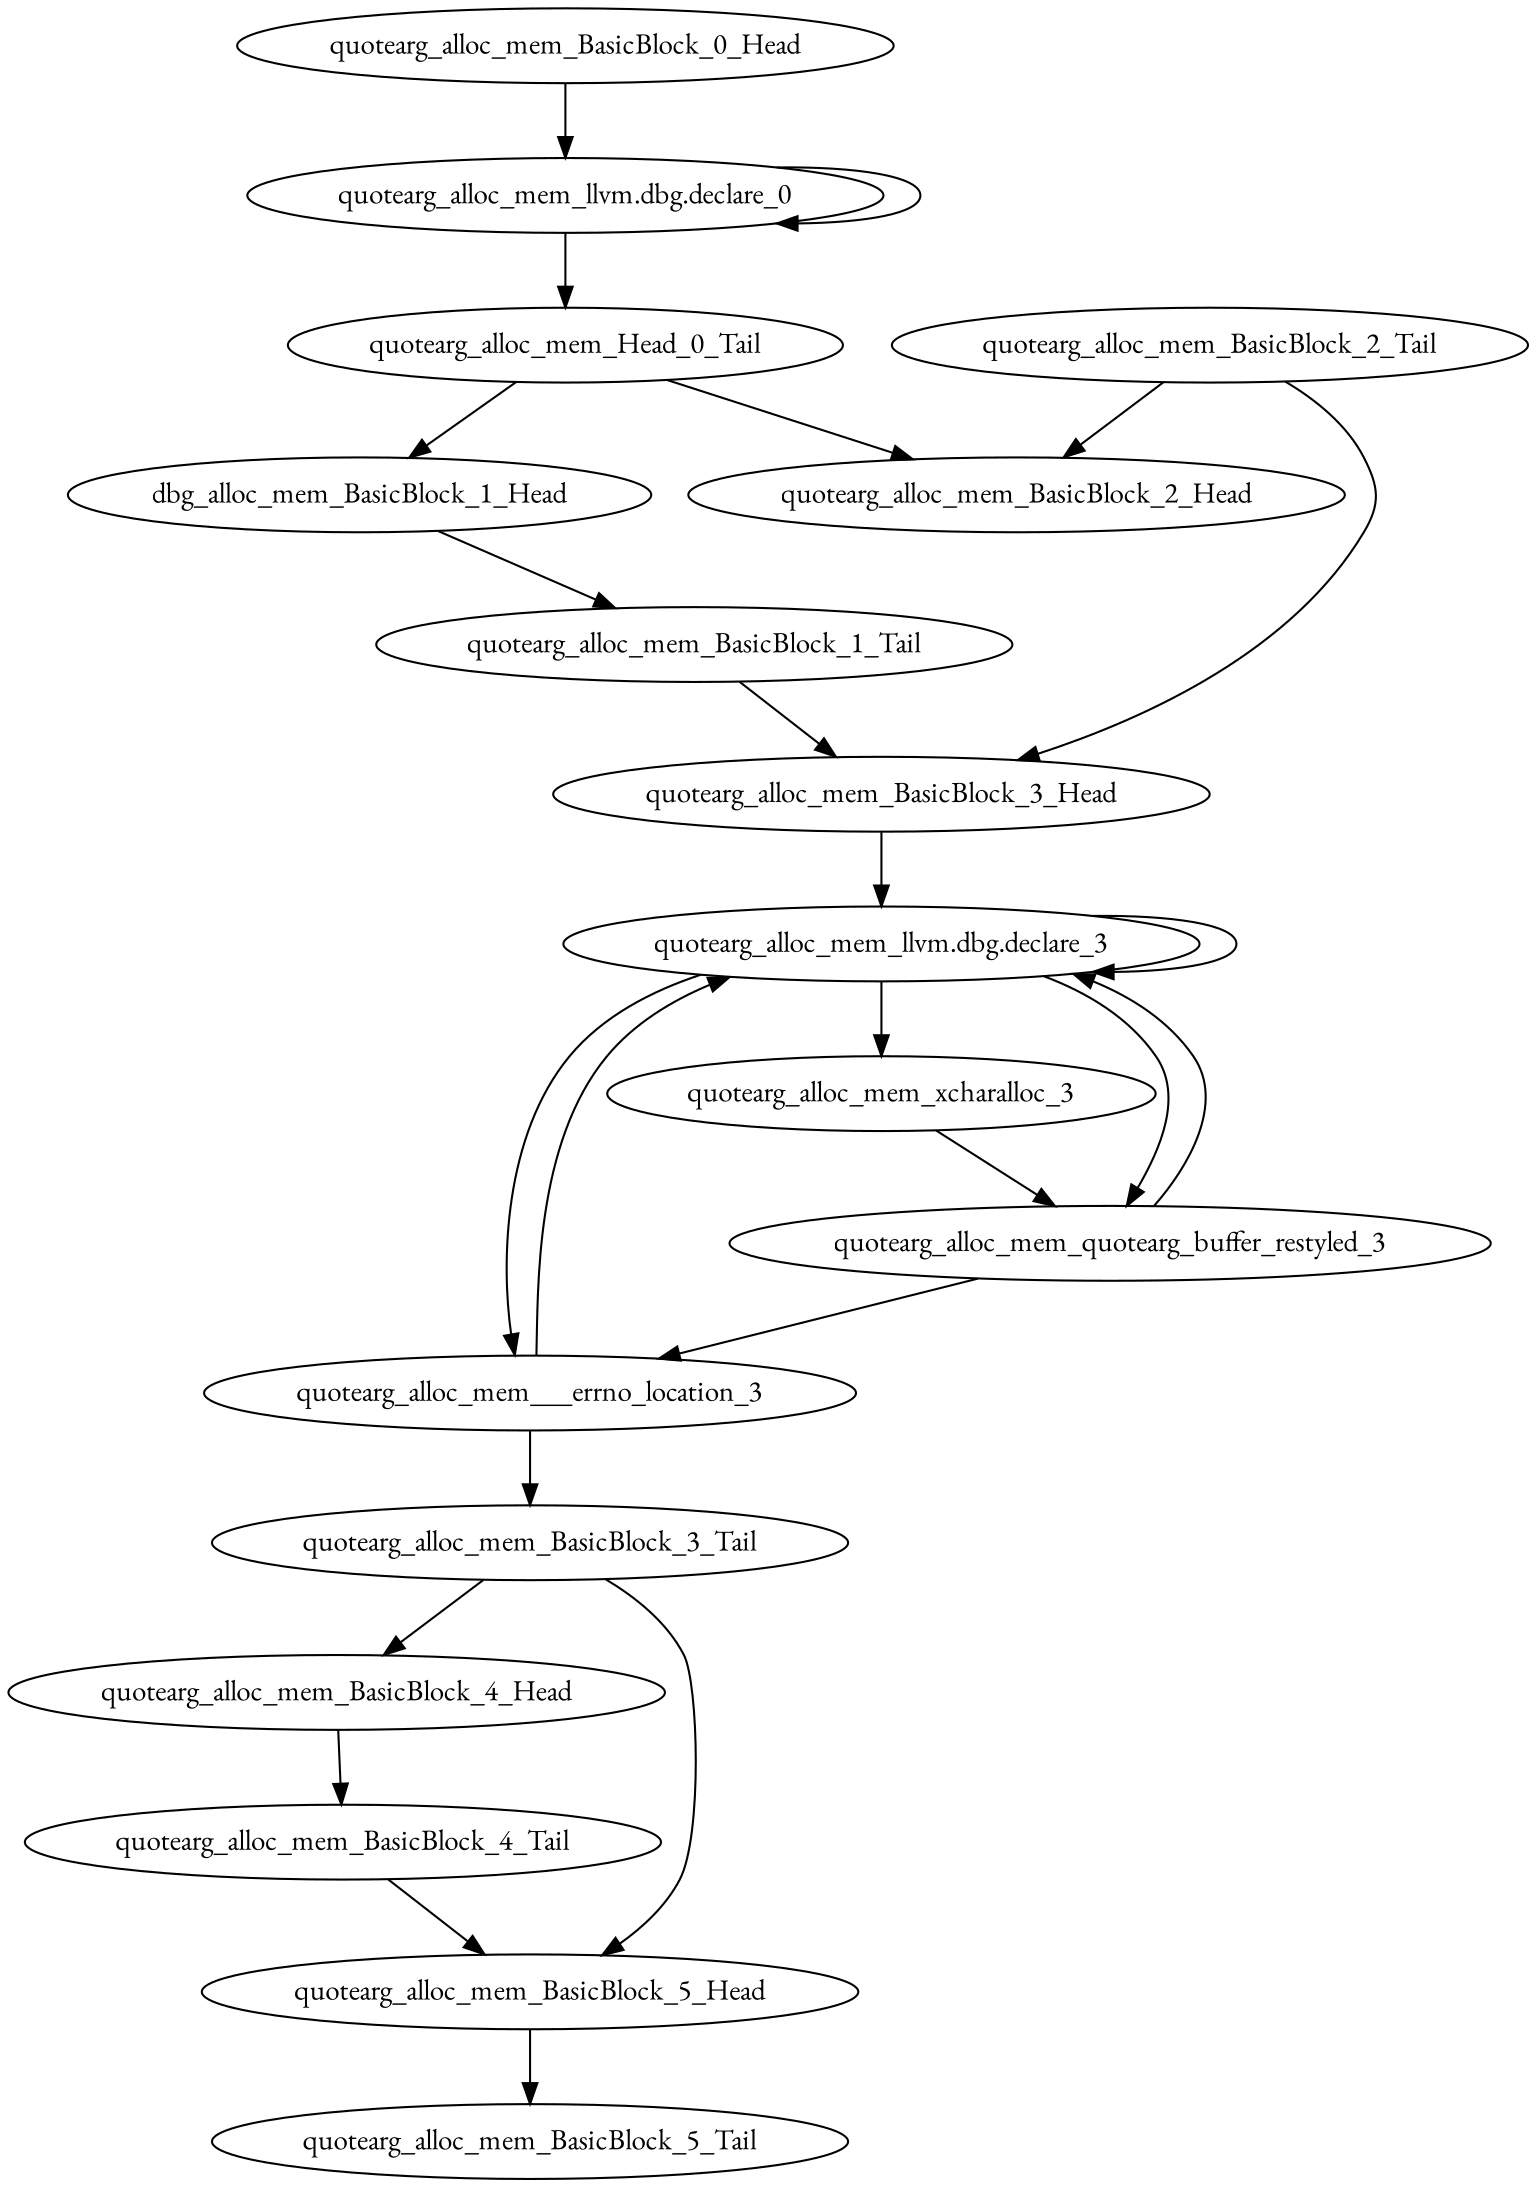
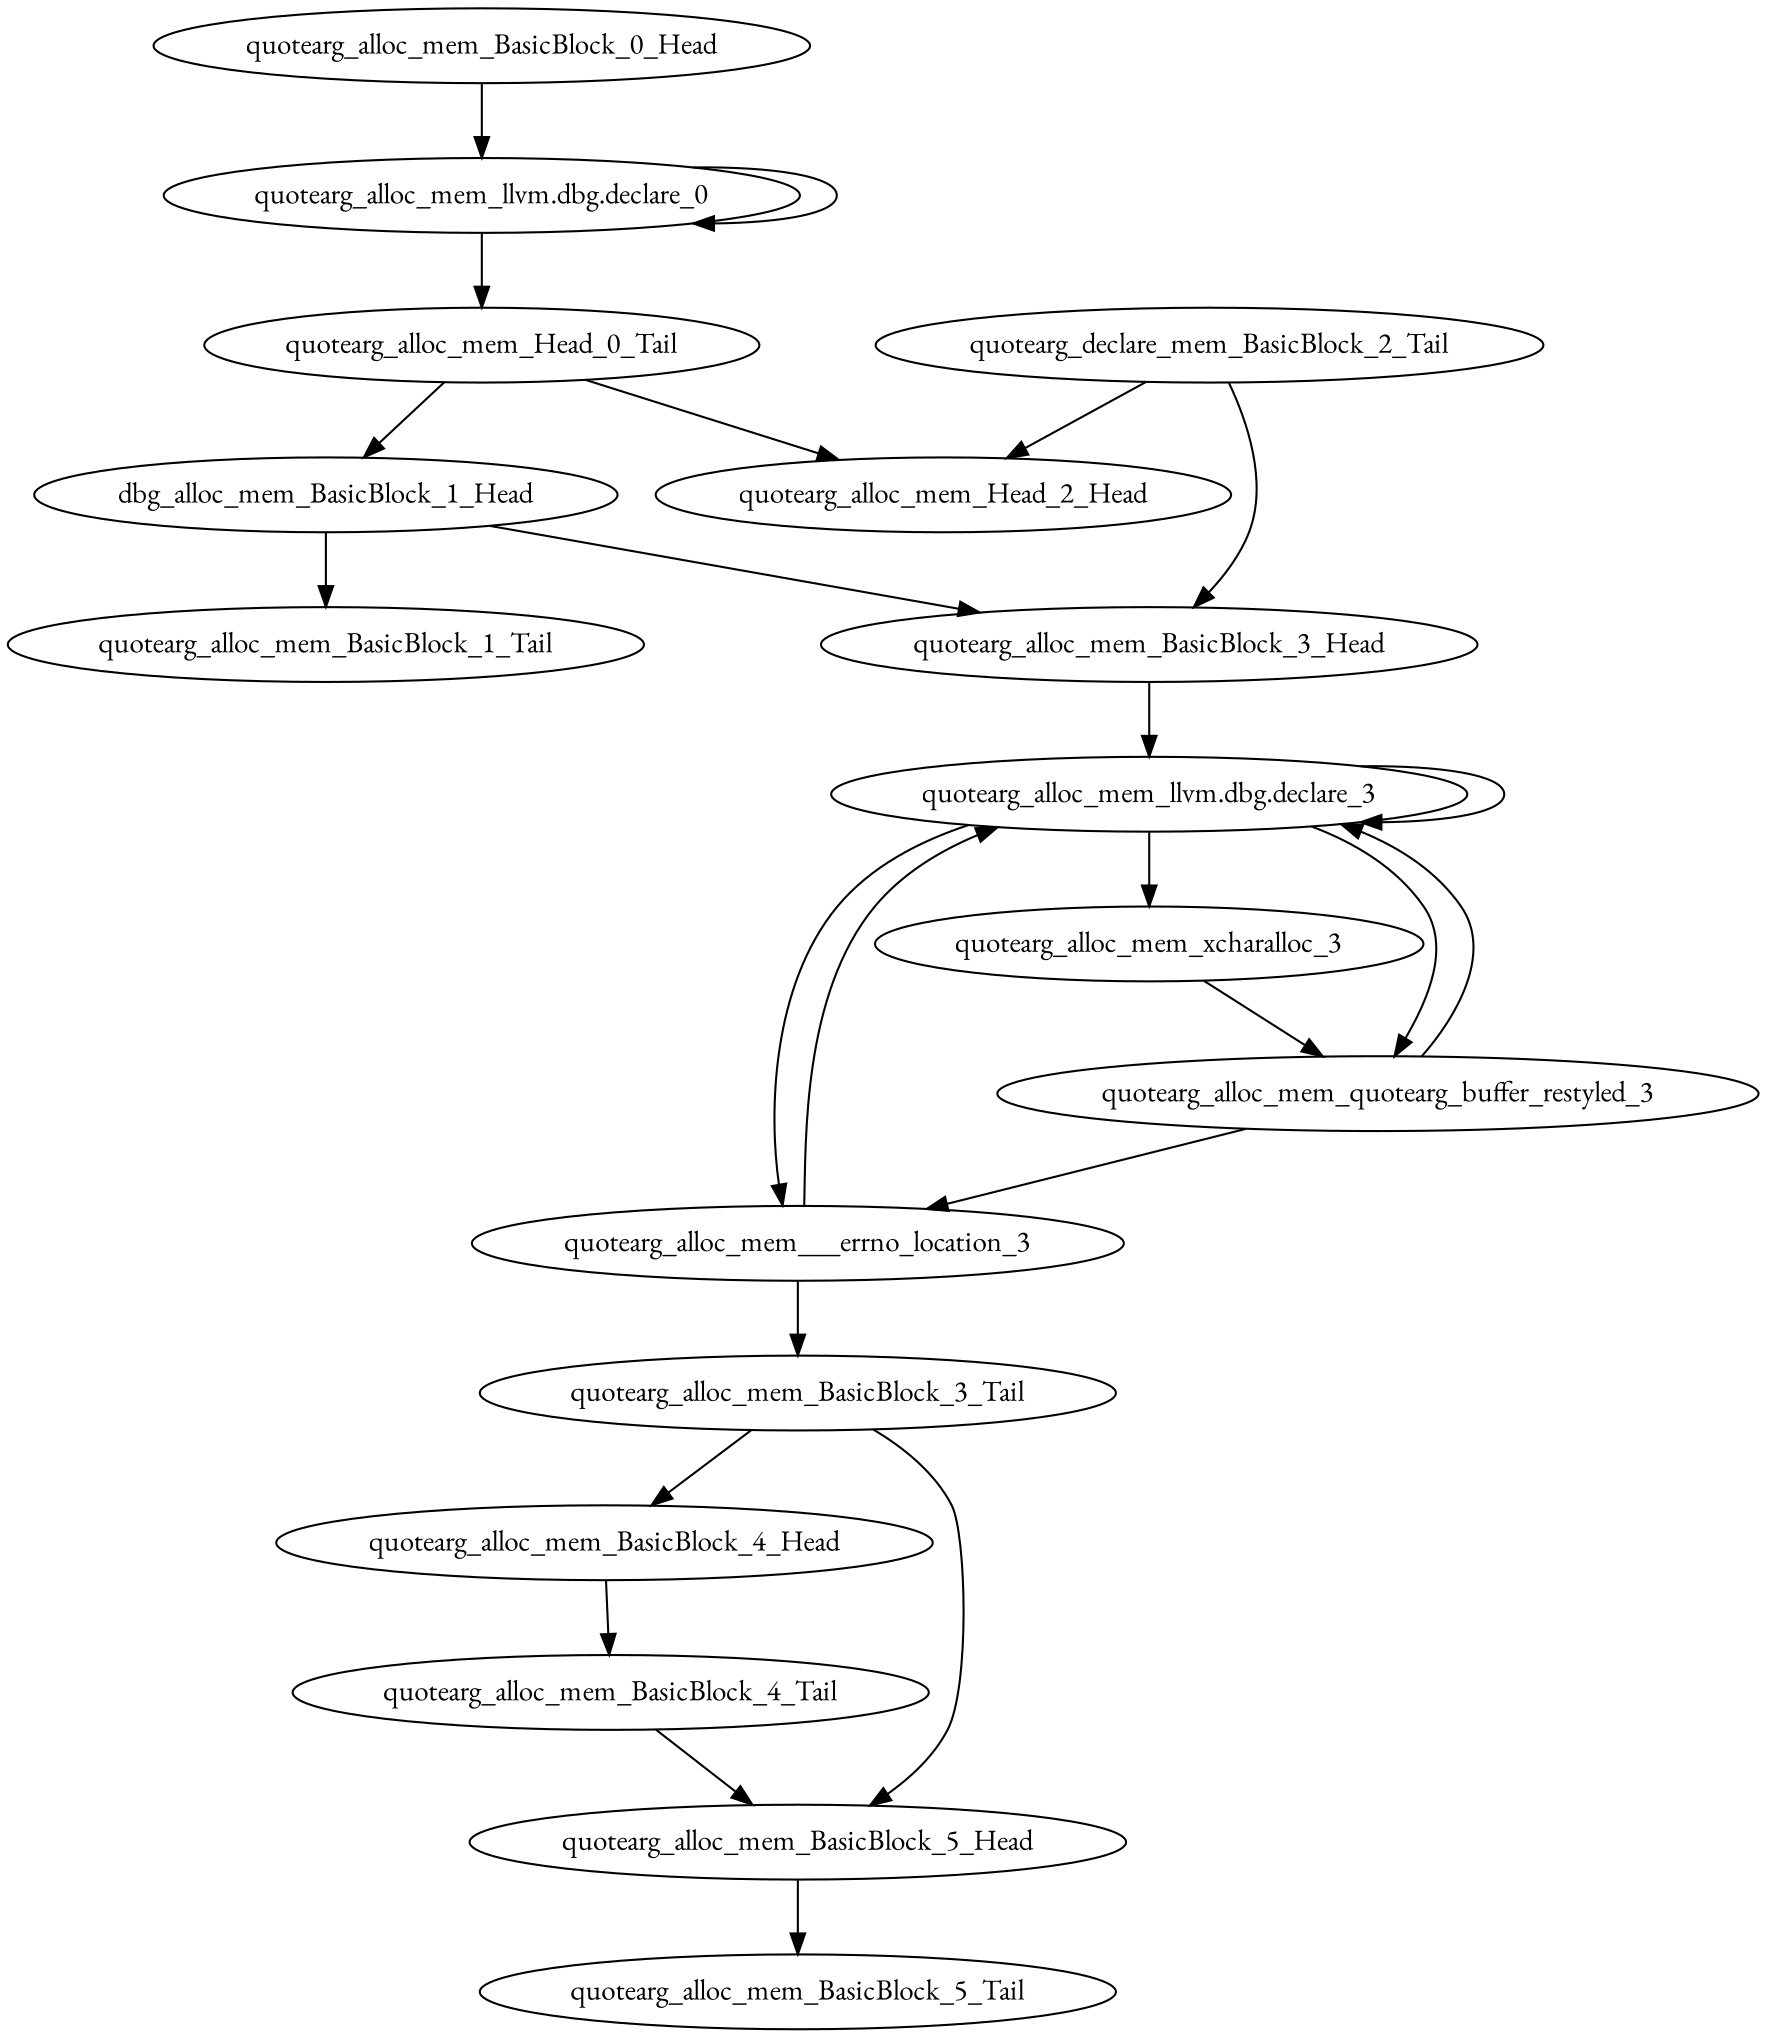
node "quotearg_alloc_mem_BasicBlock_2_Tail": label "quotearg_alloc_mem_BasicBlock_2_Tail" -> "quotearg_declare_mem_BasicBlock_2_Tail"
node "quotearg_alloc_mem_BasicBlock_2_Head": label "quotearg_alloc_mem_BasicBlock_2_Head" -> "quotearg_alloc_mem_Head_2_Head"
edge "quotearg_alloc_mem_BasicBlock_1_Tail" -> "quotearg_alloc_mem_BasicBlock_3_Head": now "dbg_alloc_mem_BasicBlock_1_Head" -> "quotearg_alloc_mem_BasicBlock_3_Head"
